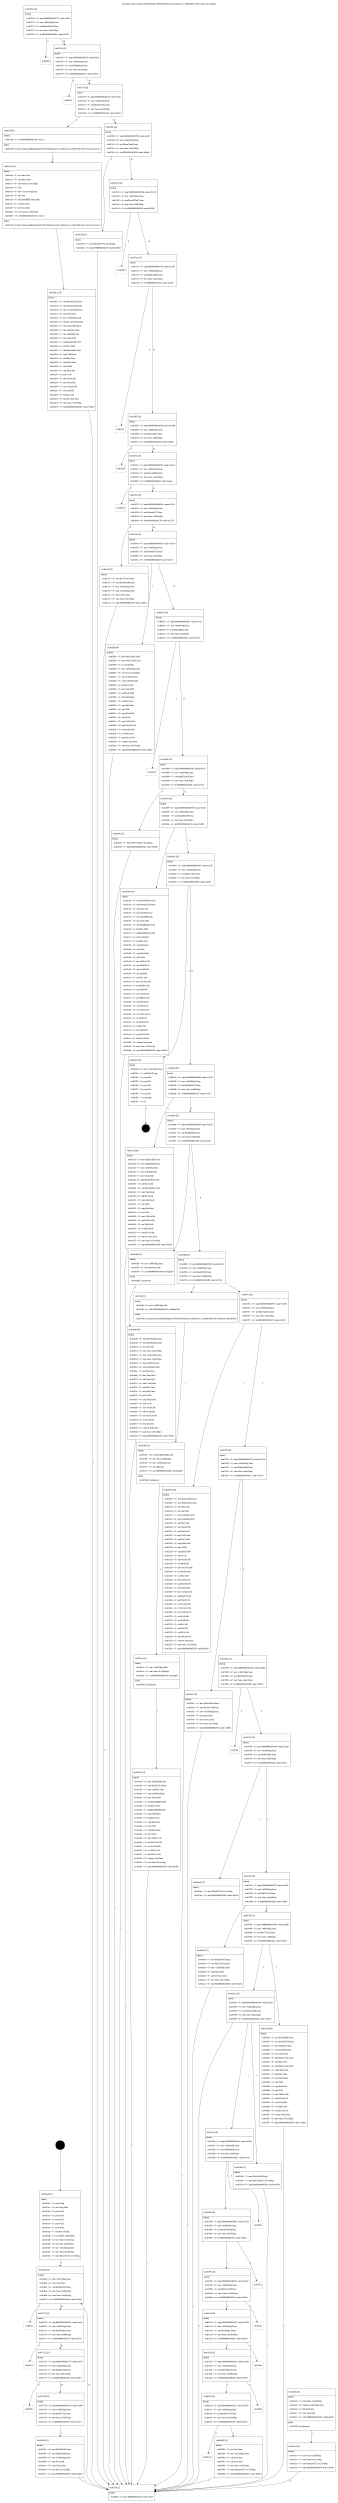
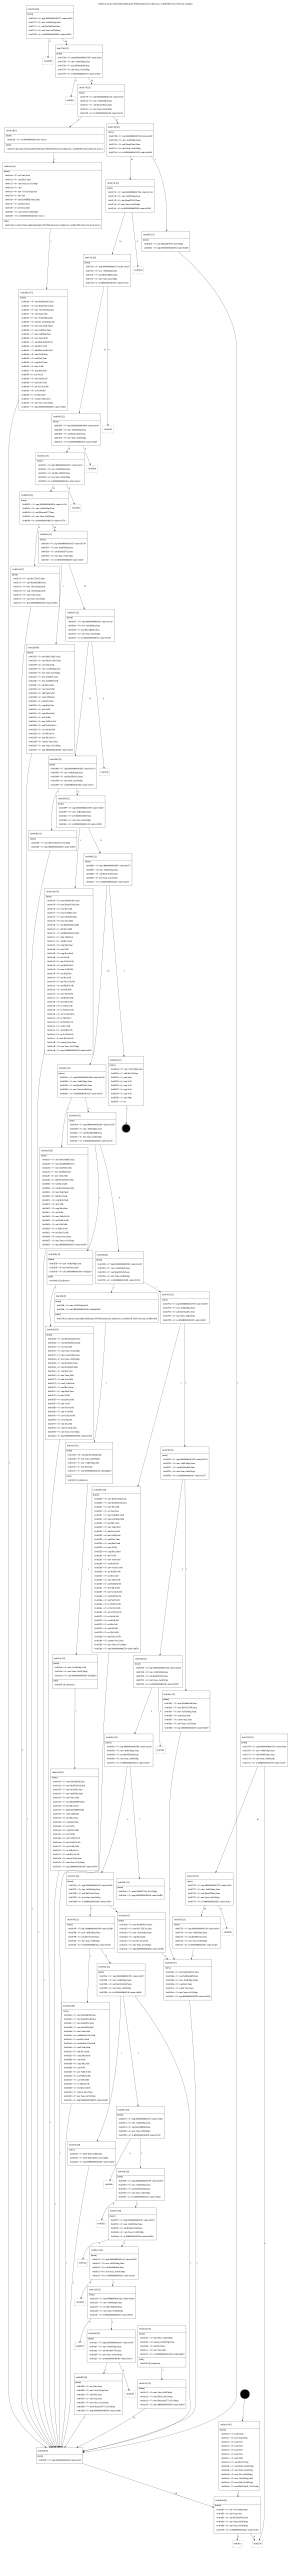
edge "0x401be7 [27]" -> "0x4023f4 [5]": now "0x401be7 [27]" -> "0x401bb1 [27]"
edge "0x401ab0 [27]" -> "0x4023f4 [5]": now "0x401ab0 [27]" -> "0x401bb1 [27]"
edge "0x4016ef [26]" -> "0x401709 [25]": now "0x4016ef [26]" -> "0x402319"
